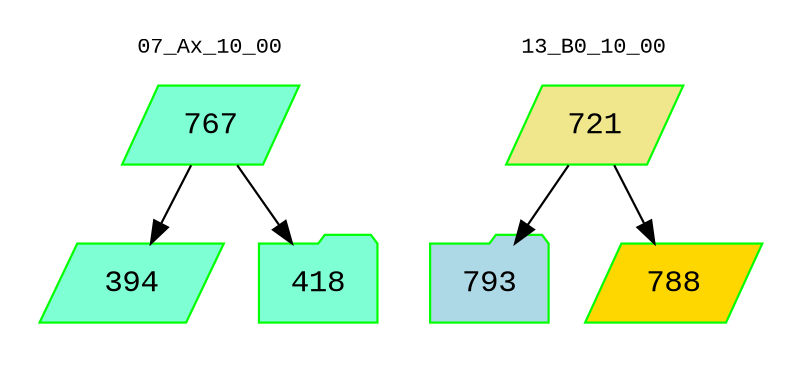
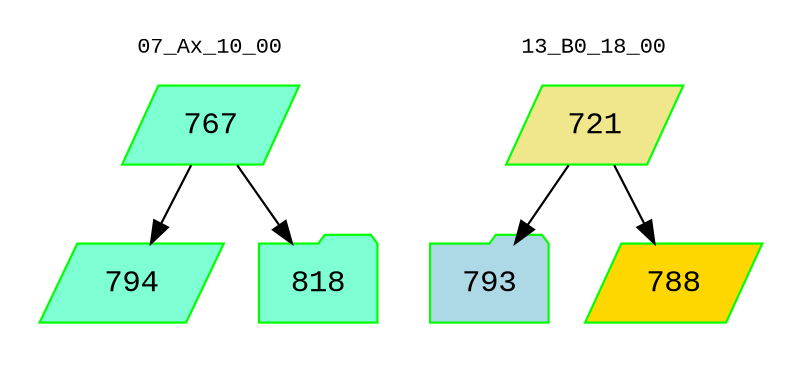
cluster "13_B0_10_00": label "13_B0_10_00" -> "13_B0_18_00"
node "394": label "394" -> "794"
node "418": label "418" -> "818"
